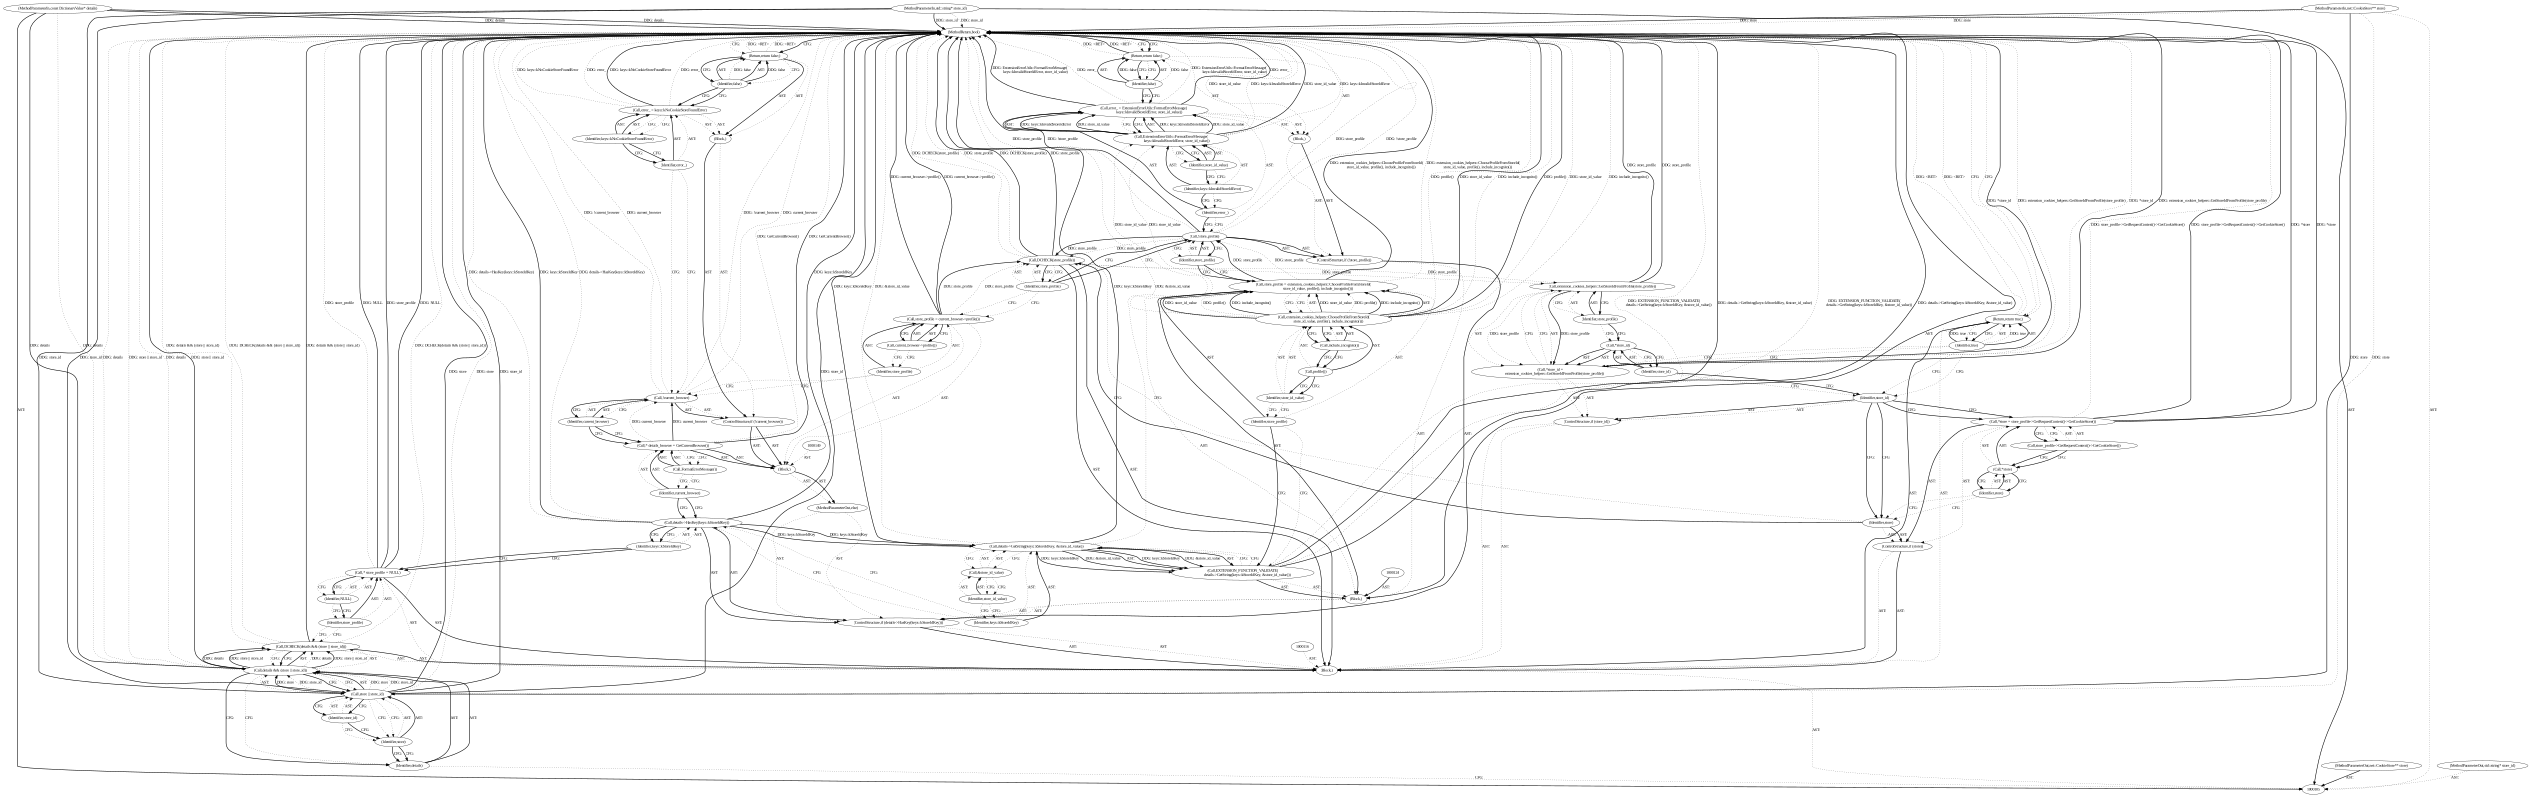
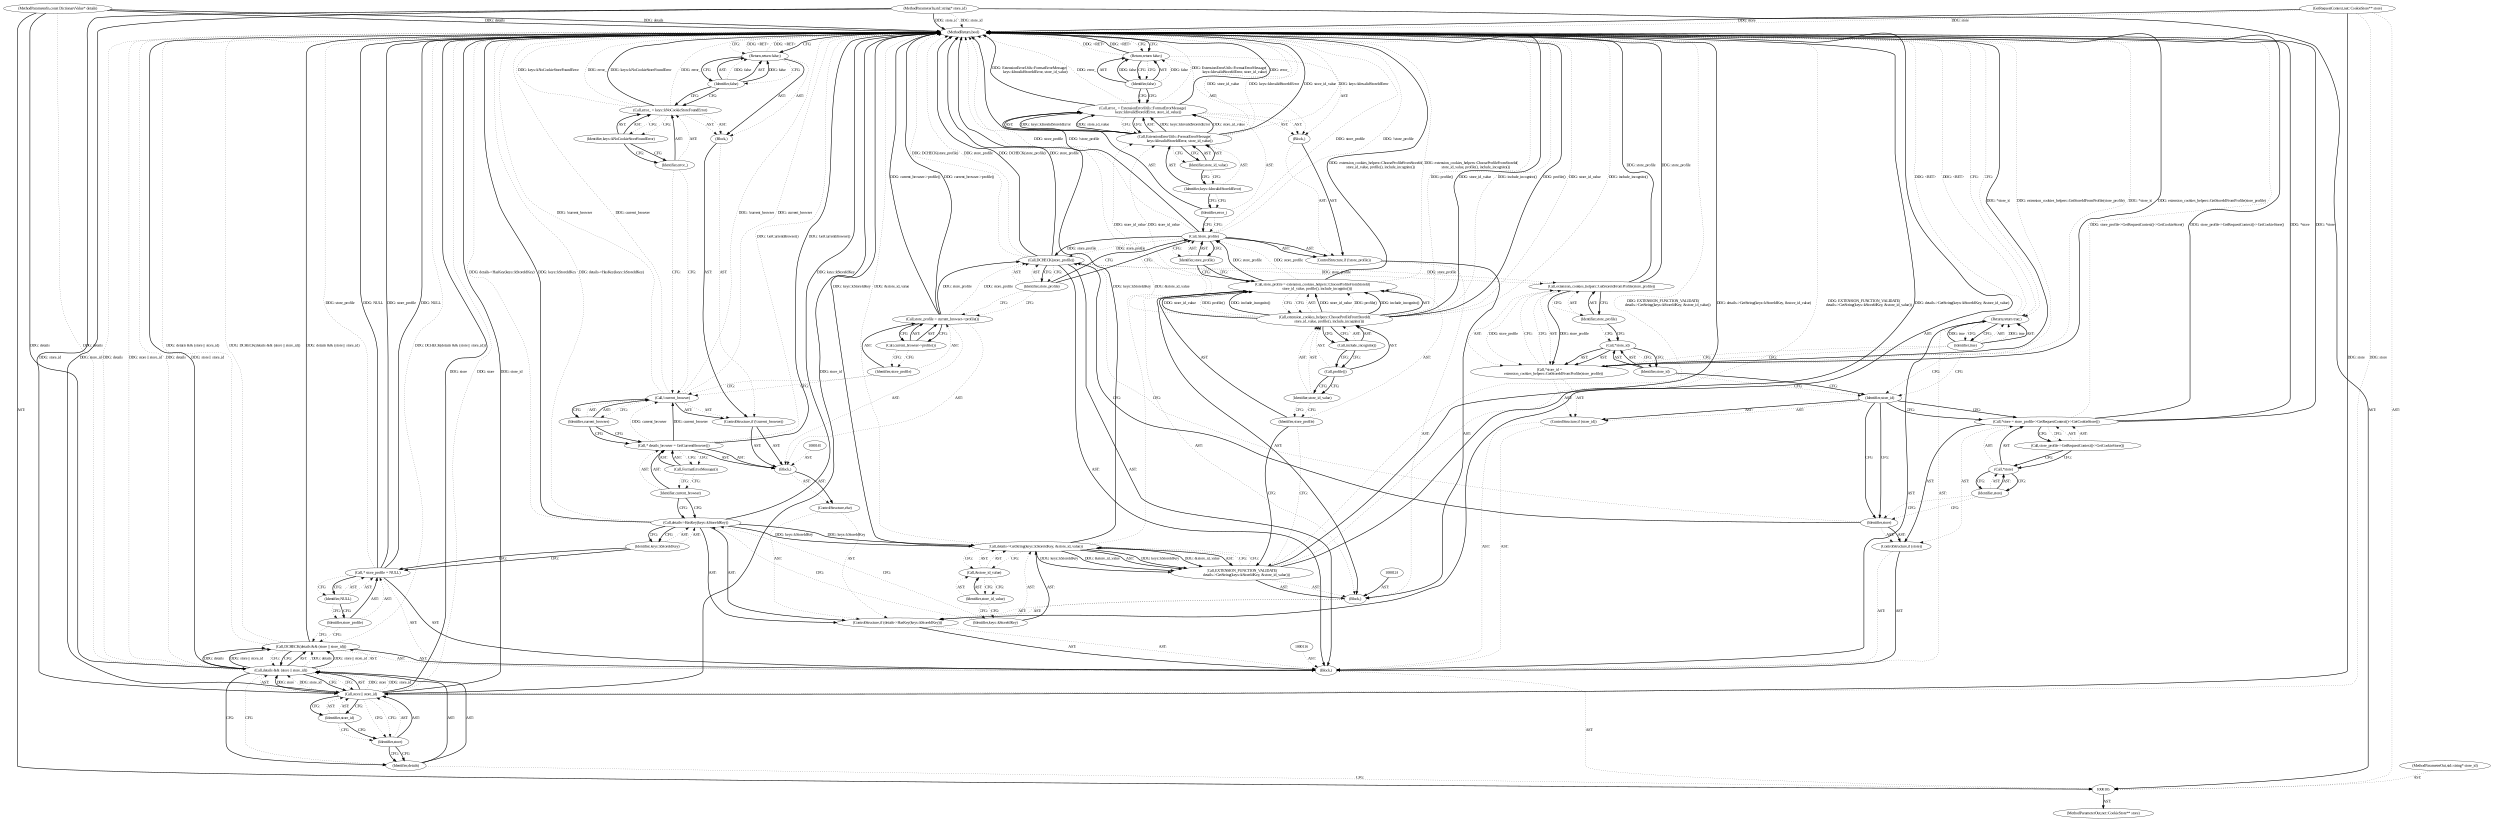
node "(MethodParameterIn,net::CookieStore** store)": label "(MethodParameterIn,net::CookieStore** store)" -> "(GetRequestContext,net::CookieStore** store)"
node "(MethodParameterOut,else)": label "(MethodParameterOut,else)" -> "(ControlStructure,else)"
edge "(MethodParameterOut,net::CookieStore** store)" -> "1000105": reversed
